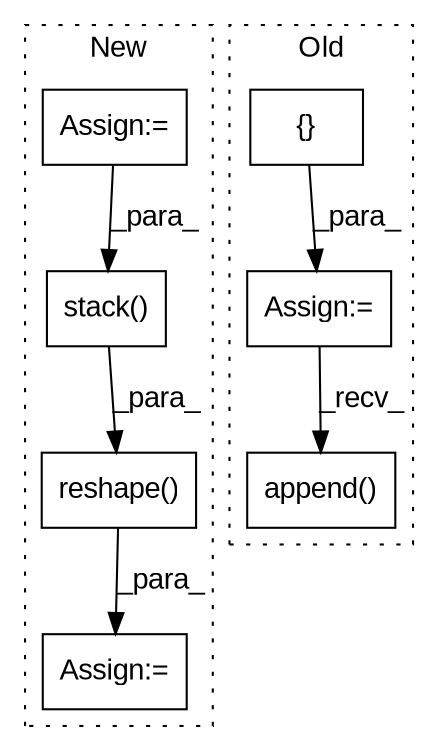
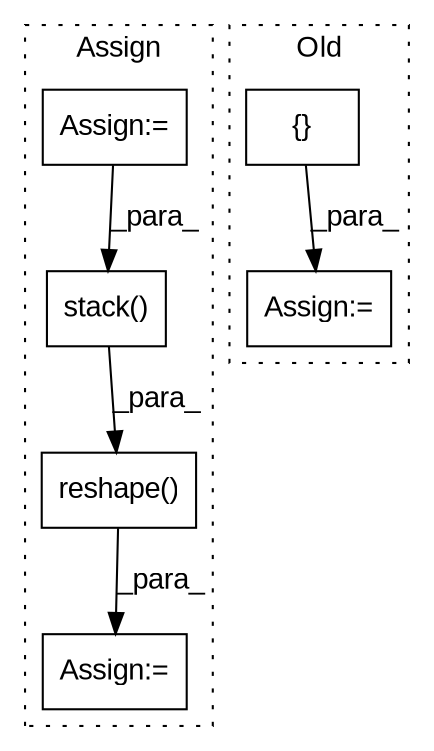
cluster "New": label "New" -> "Assign"
node "append()": removed
